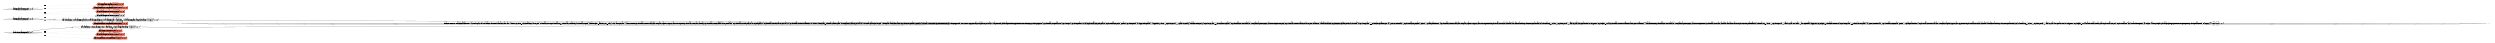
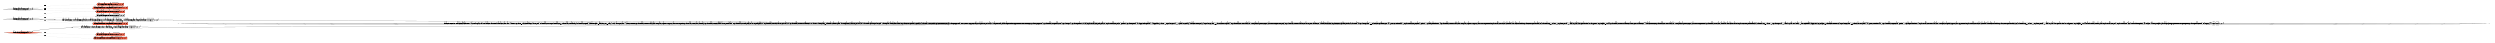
edge "handleTemplateStatusResponse['0', '1', '0']" -> "final UploadStatusAnswer answer@@@2@@@['1', '0', '0']": now "handleTemplateStatusResponse['0', '1', '0']" -> "final UploadStatusAnswer answer@@@2@@@['0', '1', '0']"
node "final VolumeVO volume@@@2@@@['0', '0', '1']": removed
node "handleVolumeStatusResponse['0', '0', '1']": fillcolor lightgray -> tomato
